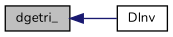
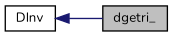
edge "DInv" -> "dgetri_": reversed
